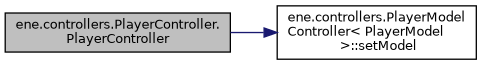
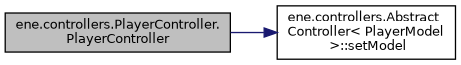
node "ene.controllers.PlayerModel Controller< PlayerModel >::setModel": label "ene.controllers.PlayerModel Controller< PlayerModel >::setModel" -> "ene.controllers.Abstract Controller< PlayerModel >::setModel"
